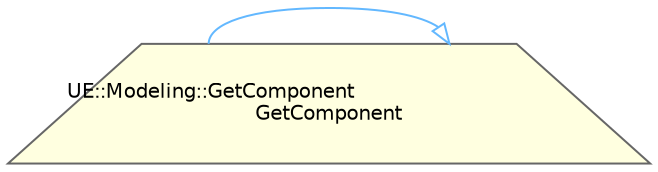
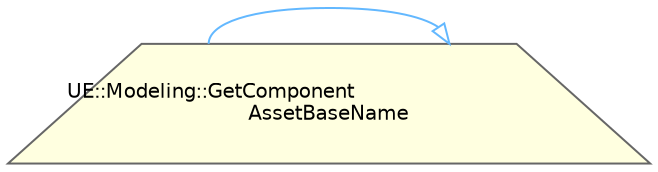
node "UE::Modeling::GetComponent GetComponent": label "UE::Modeling::GetComponent GetComponent" -> "UE::Modeling::GetComponent AssetBaseName"
